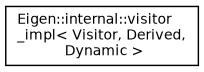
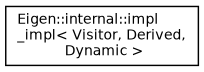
node "Eigen::internal::visitor _impl< Visitor, Derived, Dynamic >": label "Eigen::internal::visitor _impl< Visitor, Derived, Dynamic >" -> "Eigen::internal::impl _impl< Visitor, Derived, Dynamic >"
